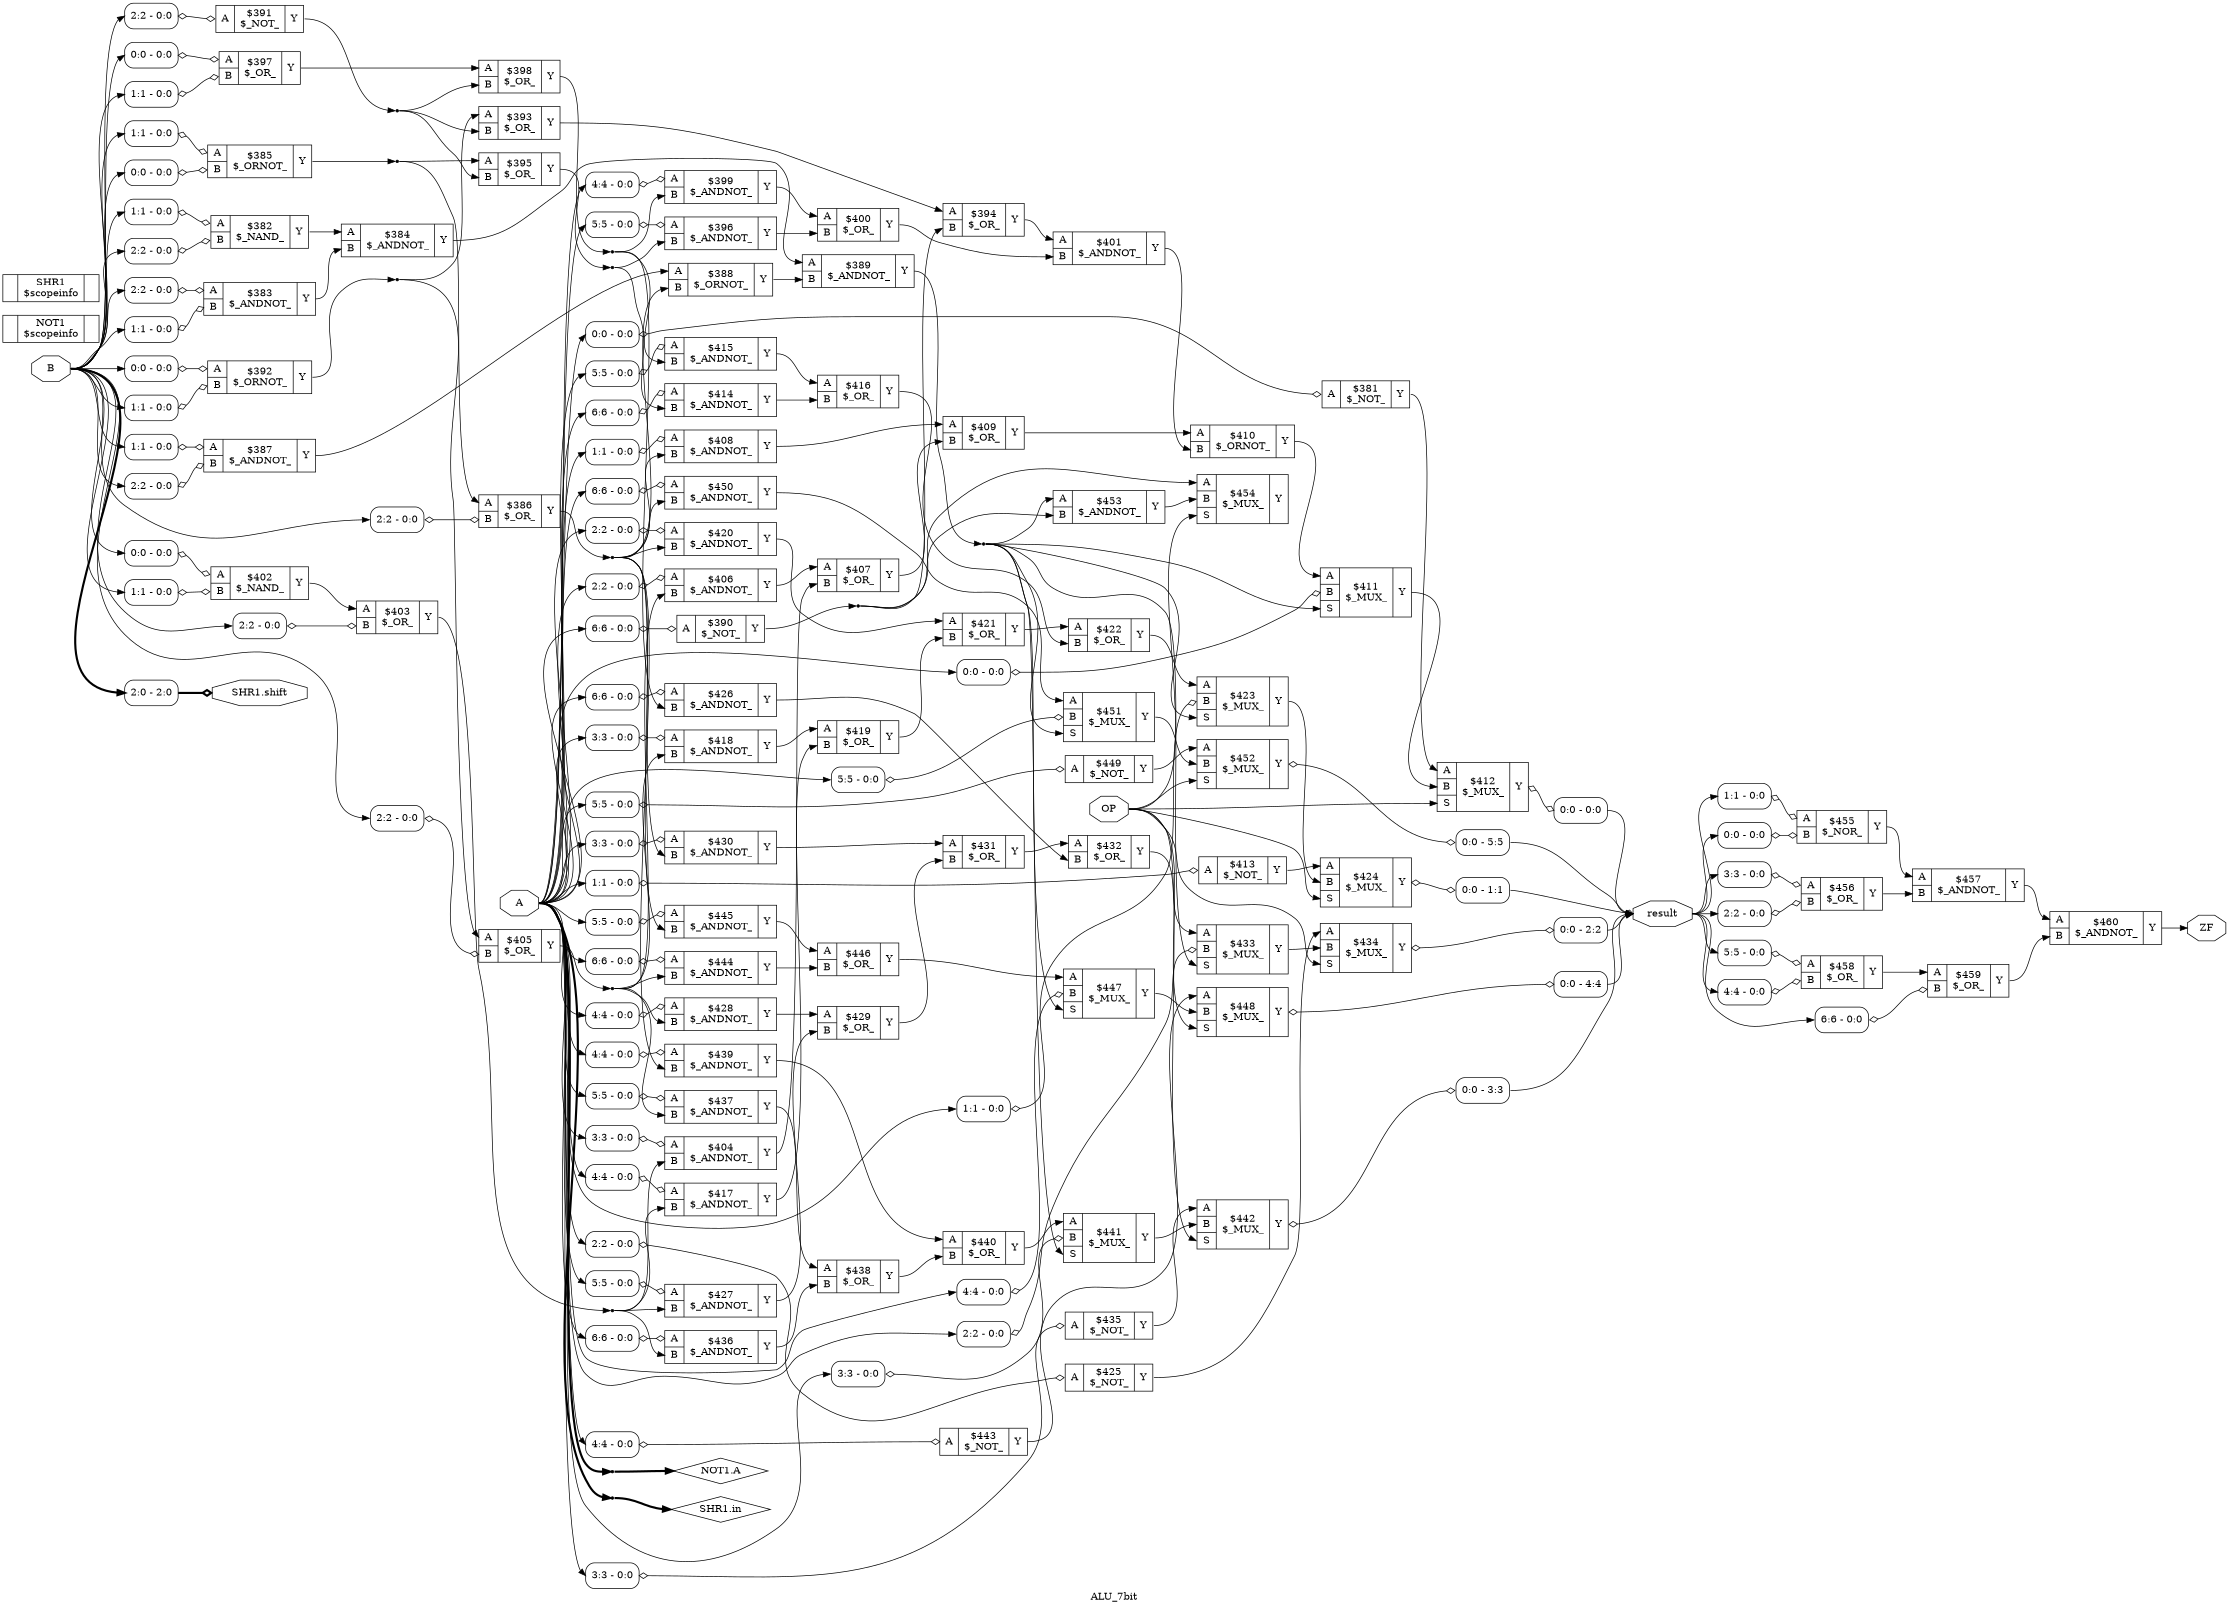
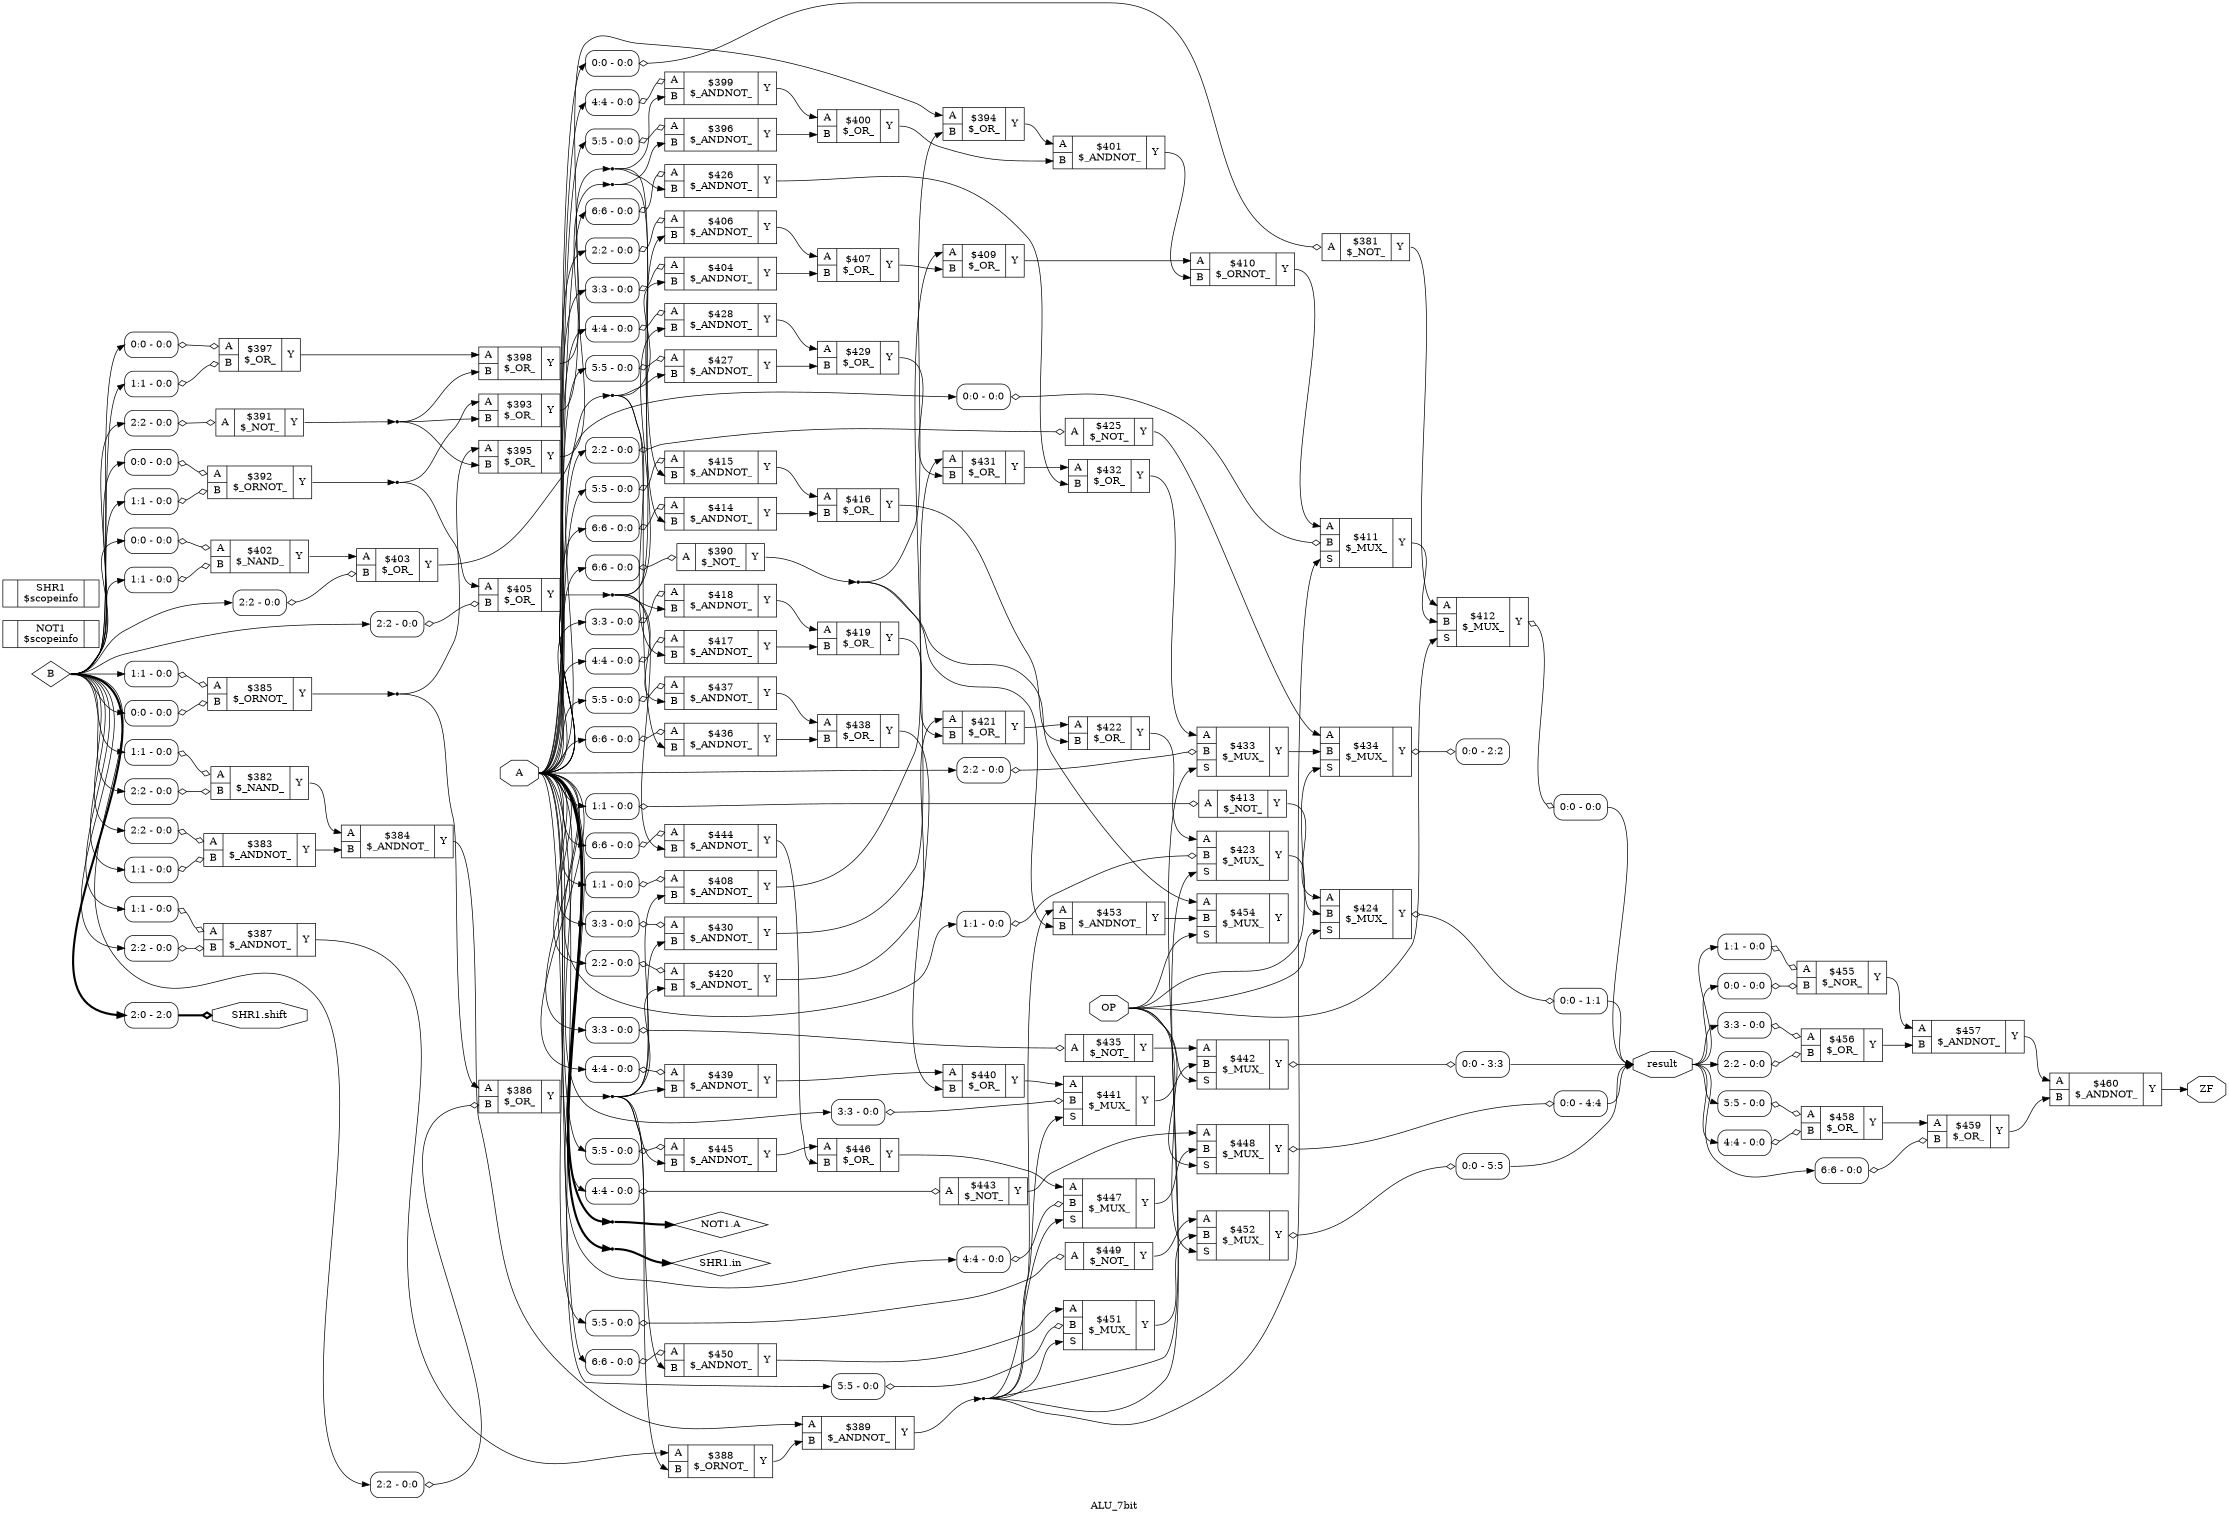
node "B": shape octagon -> diamond
edge "0:0 - 2:2" -> "result": removed
